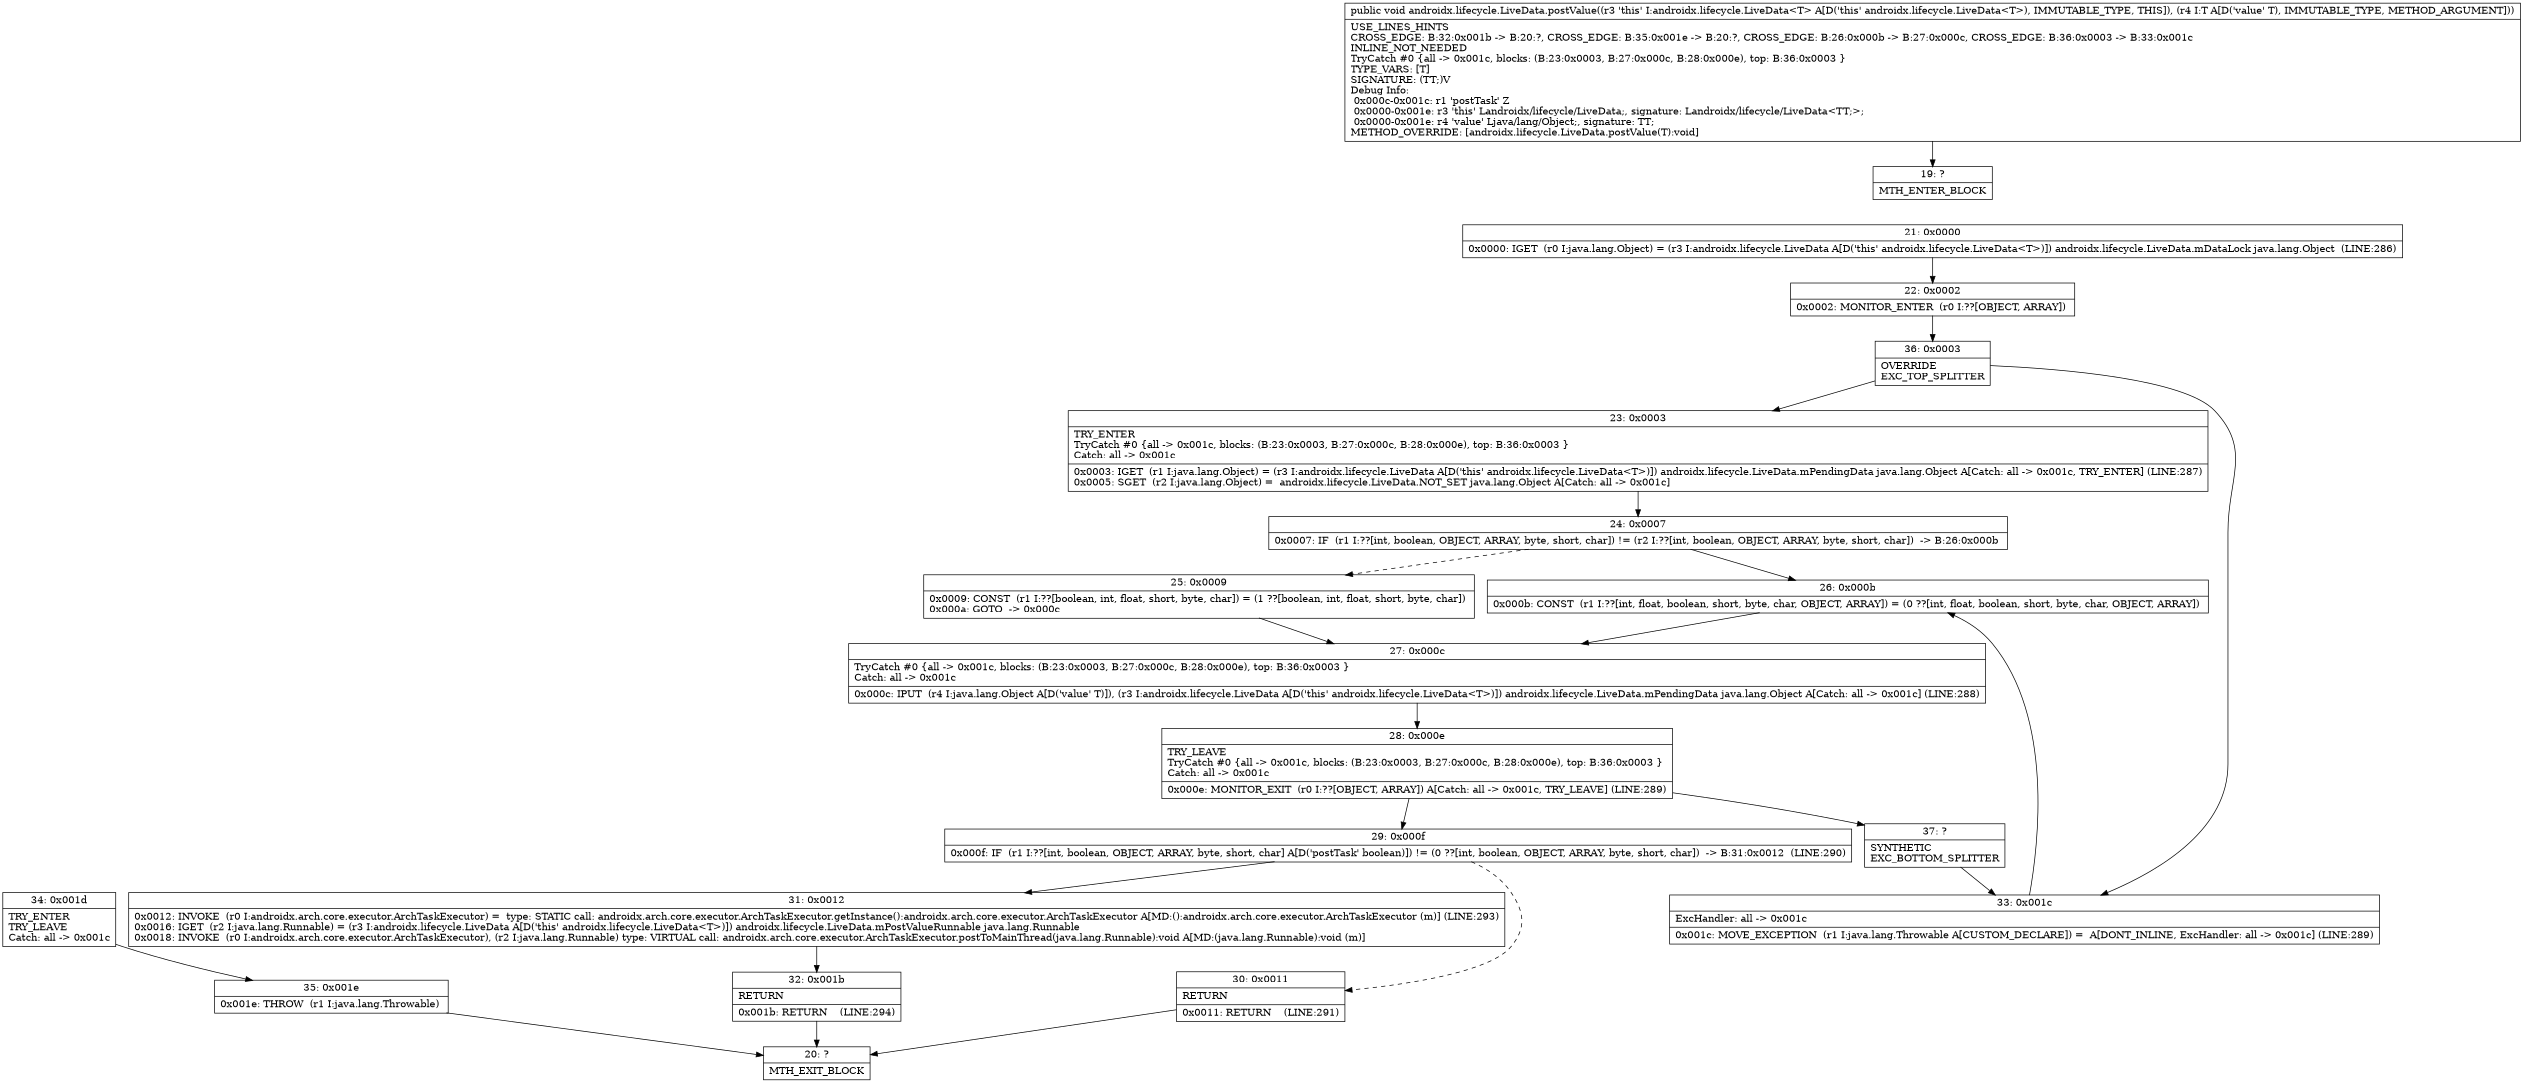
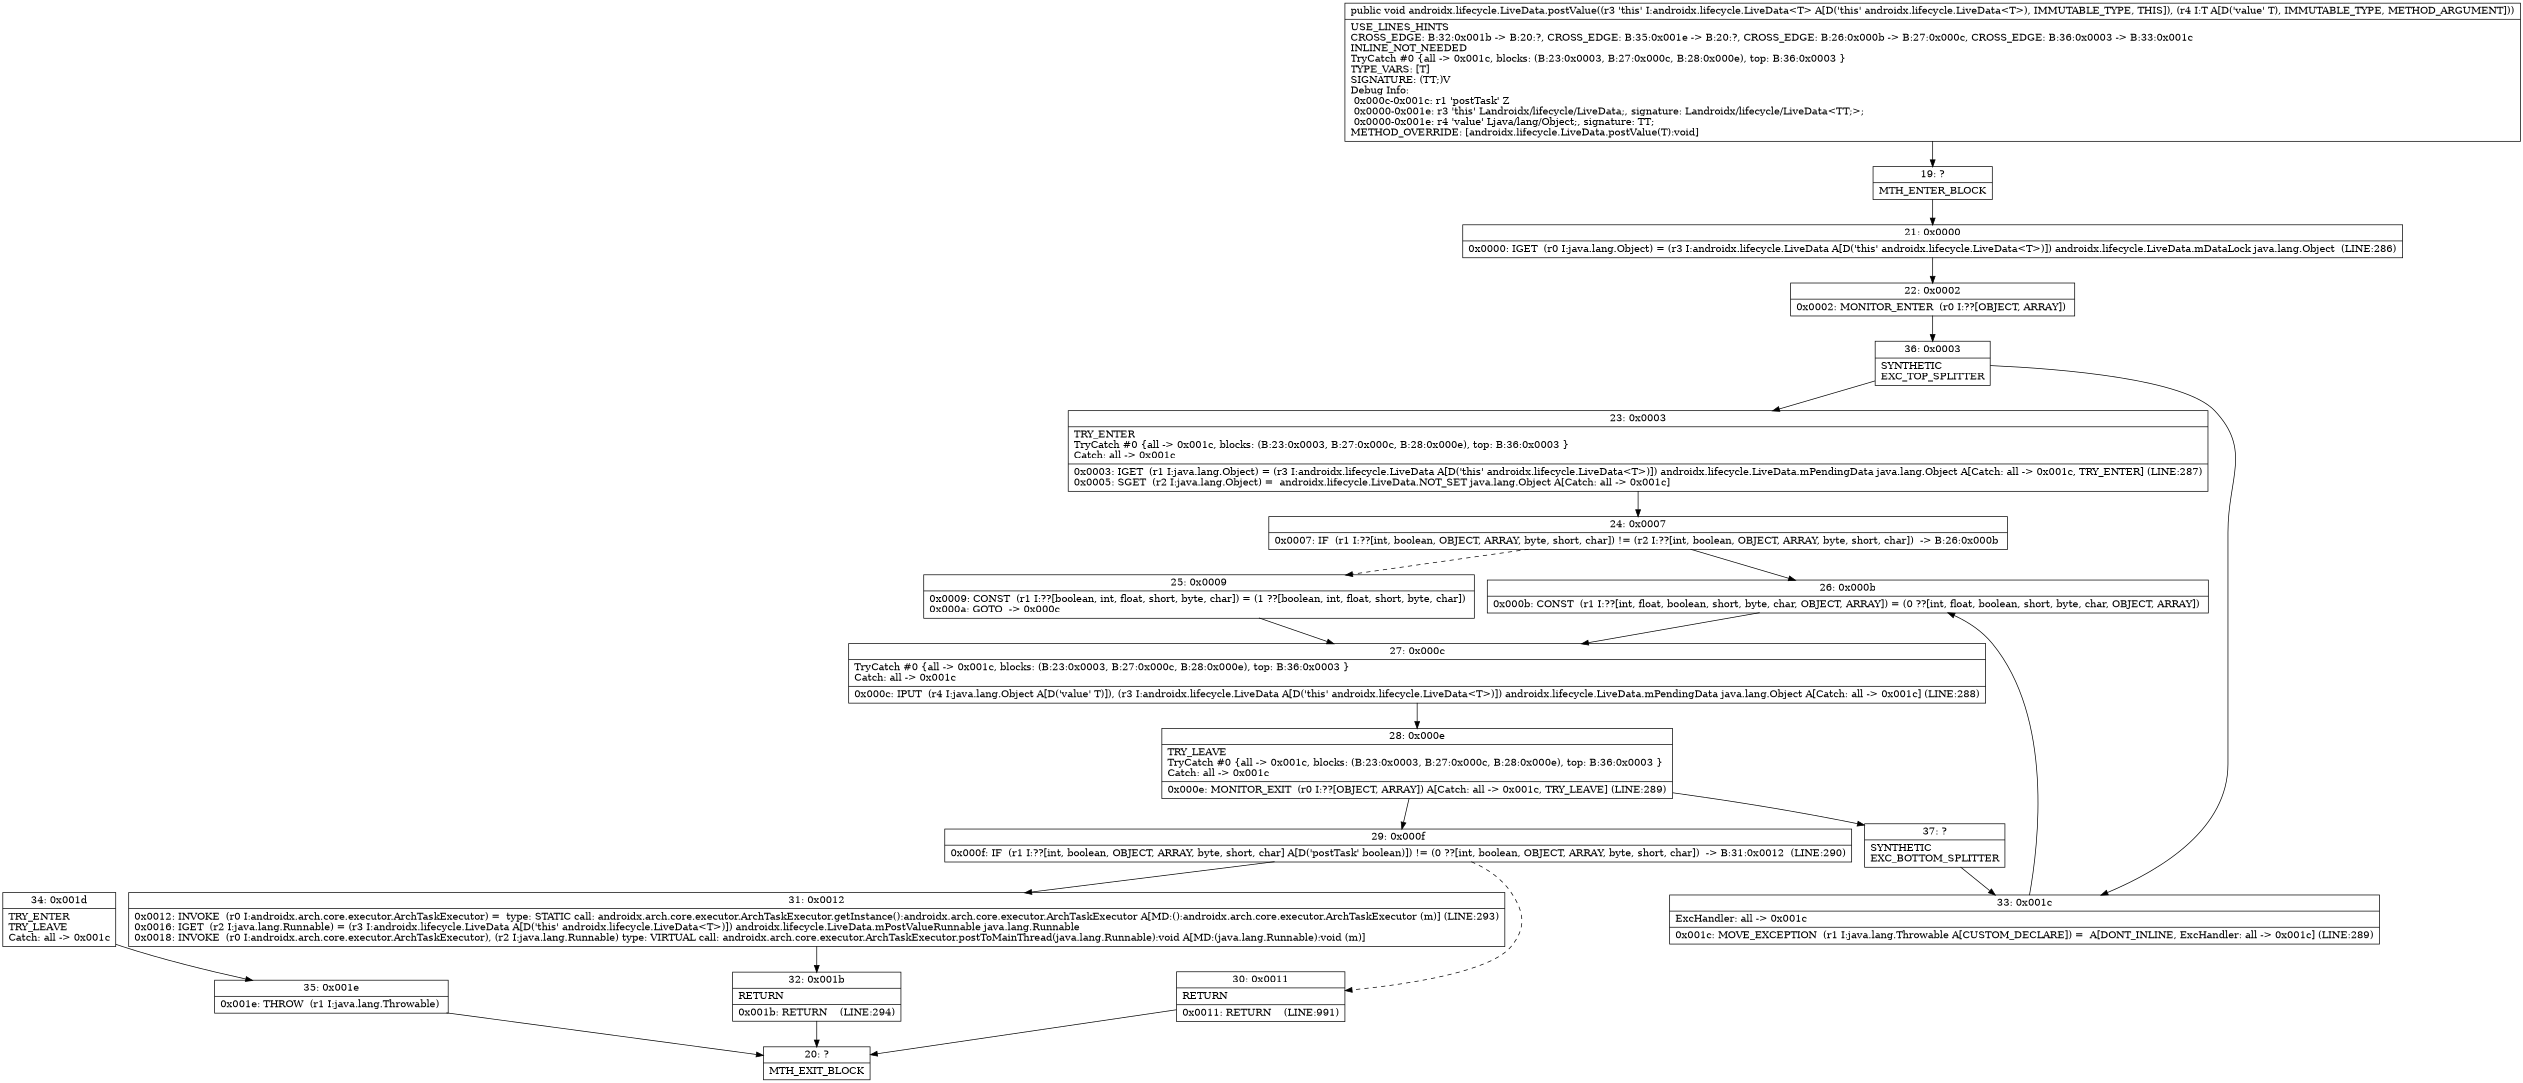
edge "19: ?" -> "21: 0x0000": added
node "36: 0x0003": text "OVERRIDE" -> "SYNTHETIC"
node "30: 0x0011": text "0x0011: RETURN    (LINE:291)" -> "0x0011: RETURN    (LINE:991)"
